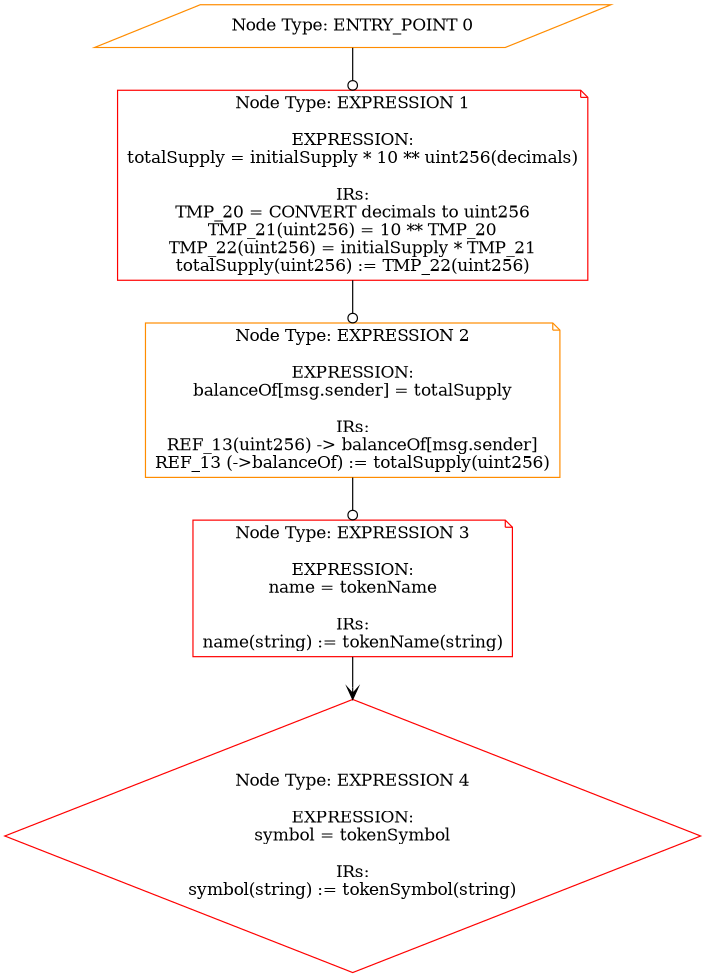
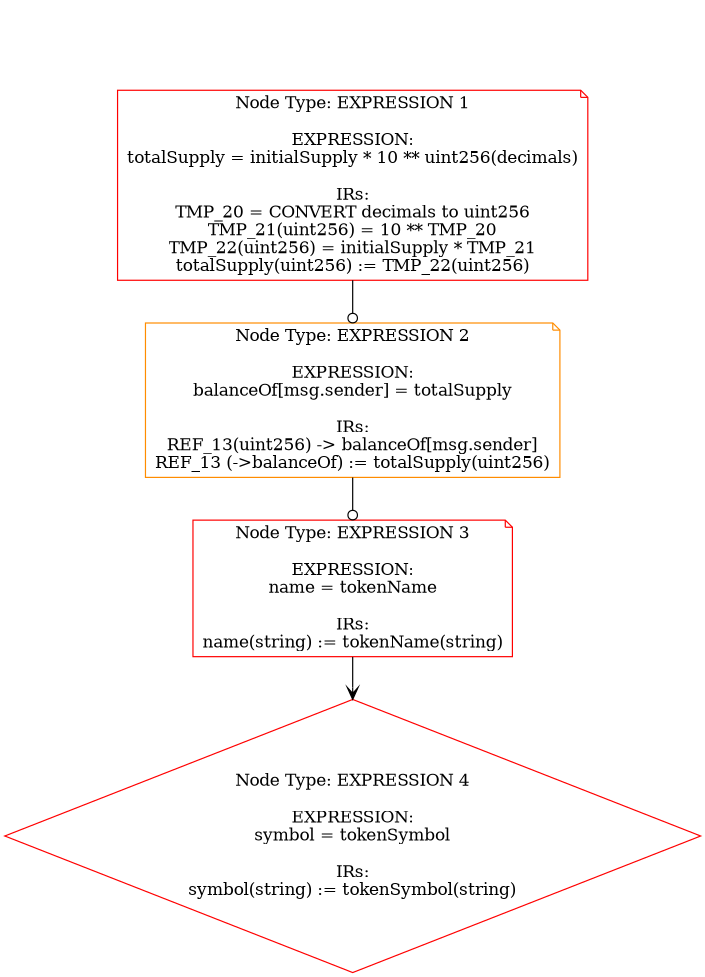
node "Node Type: ENTRY_POINT 0": removed
